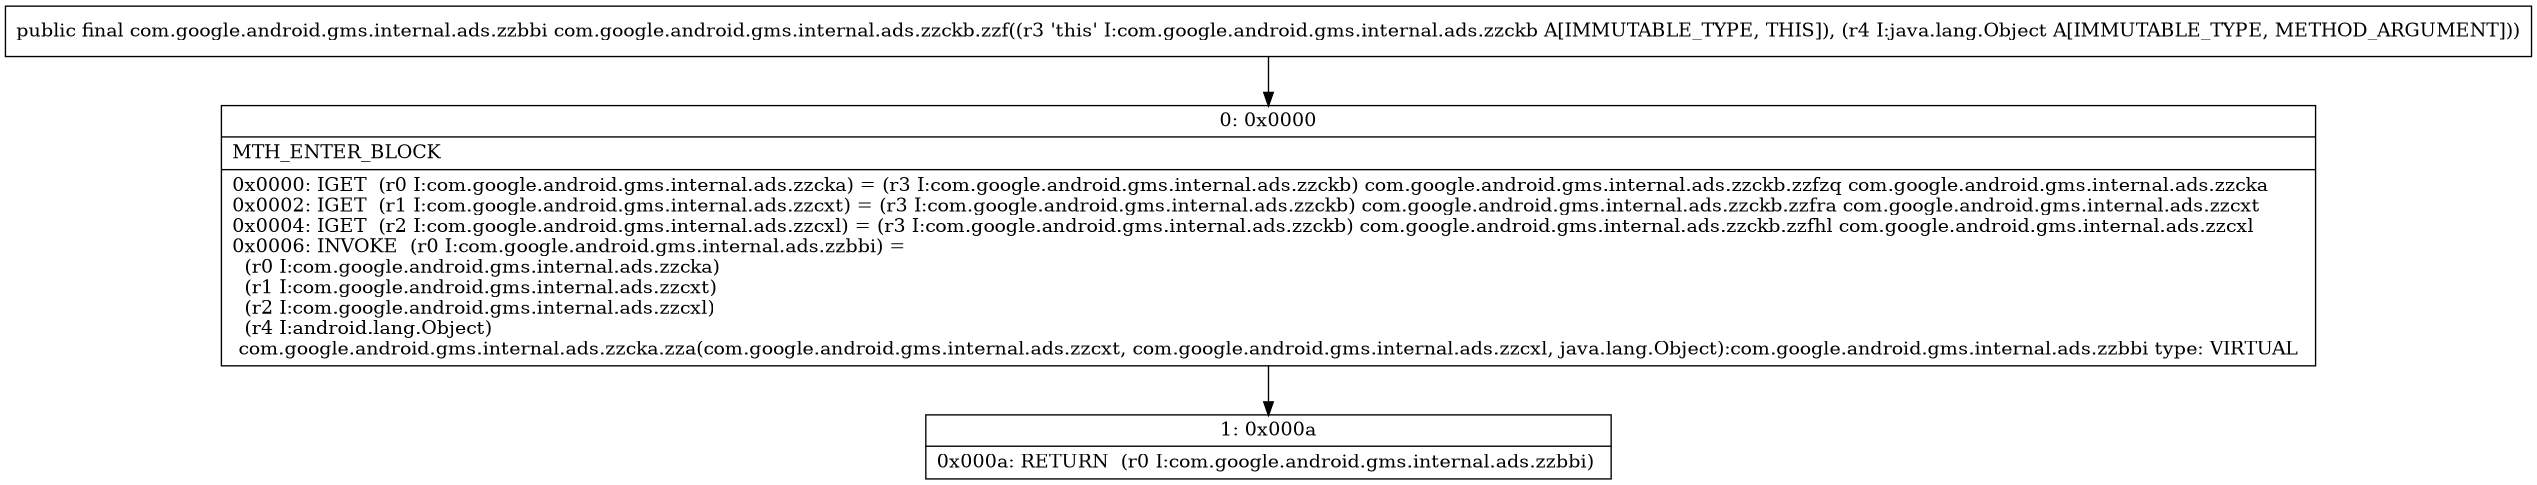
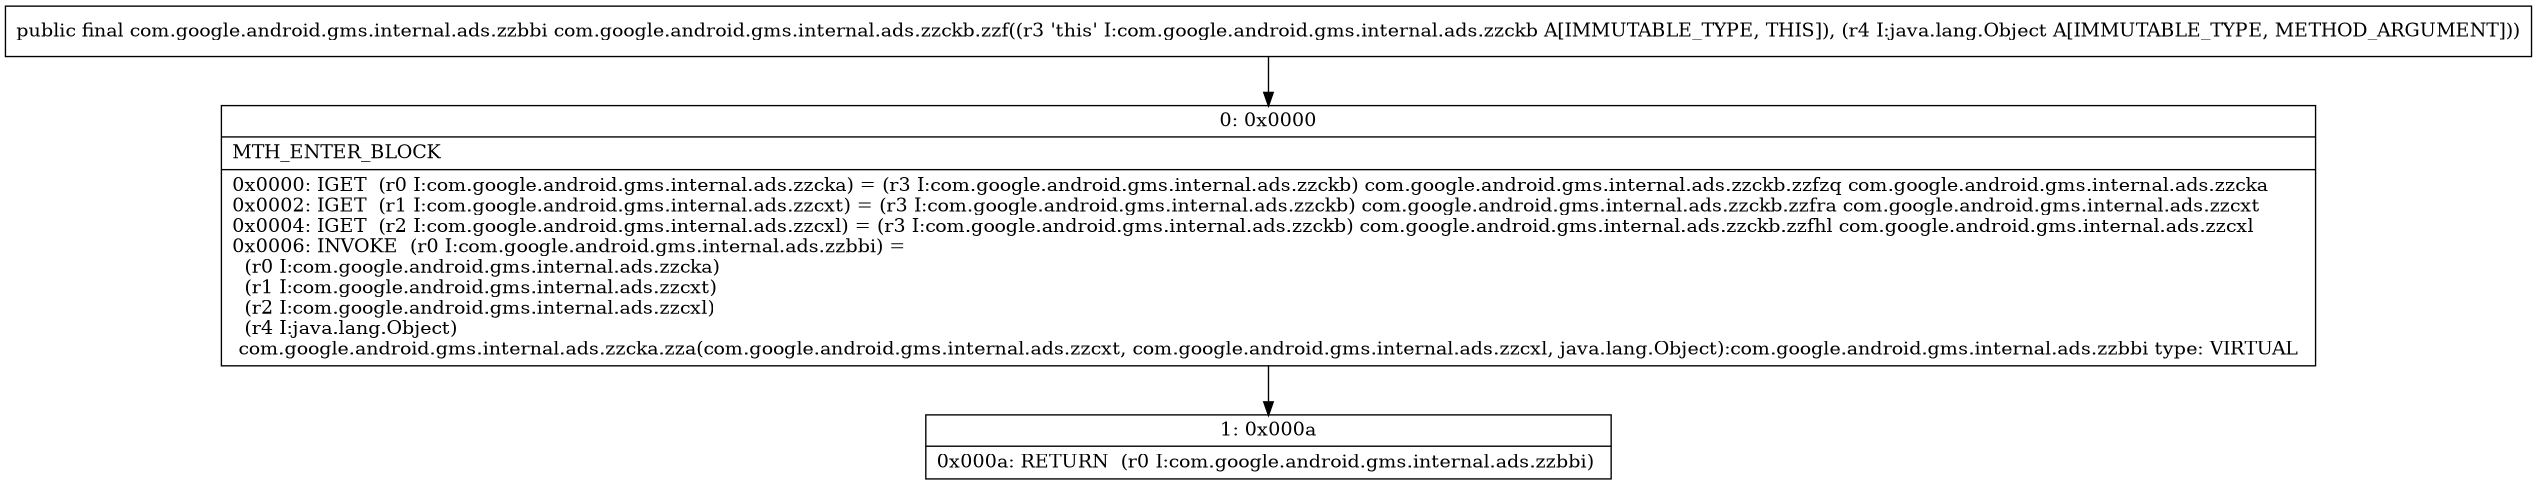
node "0: 0x0000": text "(r4 I:android.lang.Object)" -> "(r4 I:java.lang.Object)"
